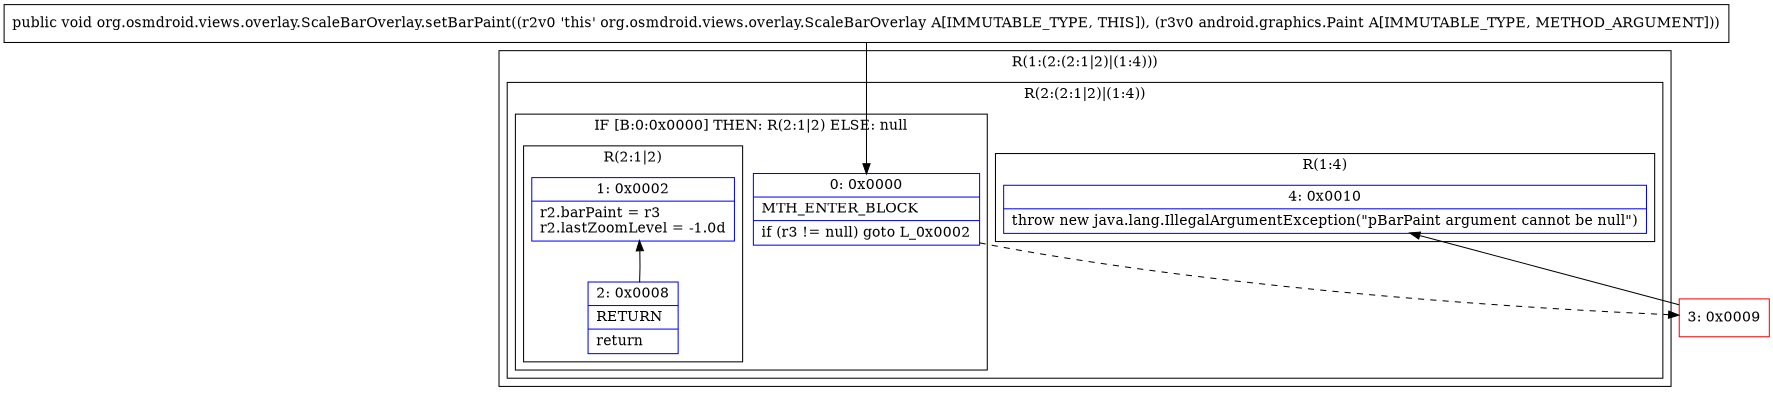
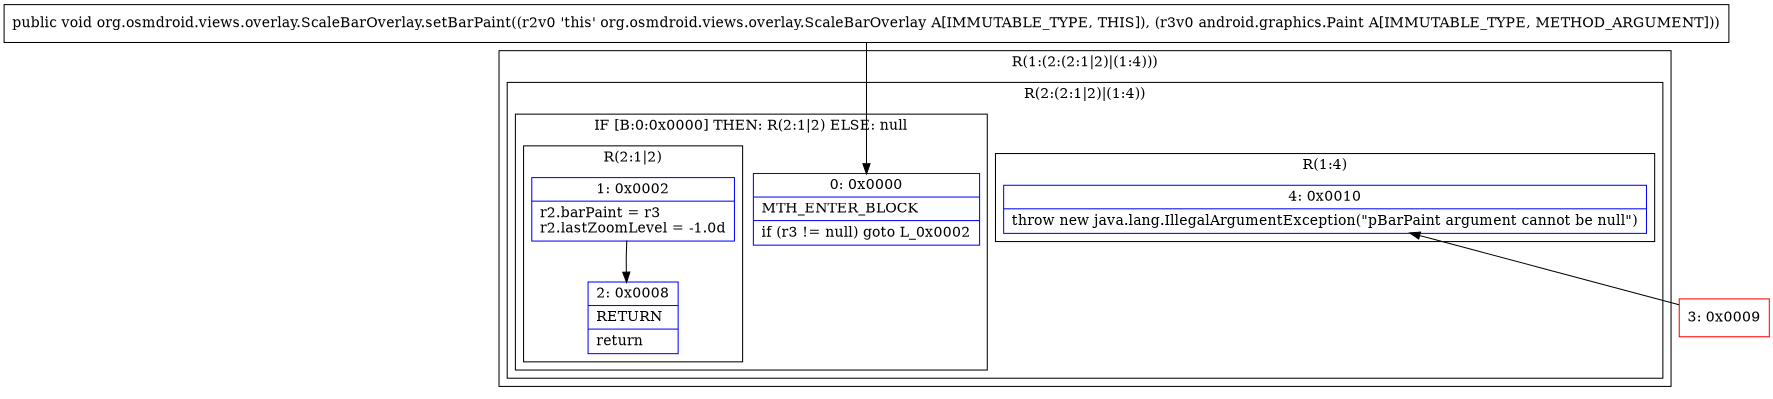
edge "2: 0x0008" -> "1: 0x0002": reversed
edge "0: 0x0000" -> "3: 0x0009": removed
